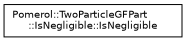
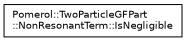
node "Pomerol::TwoParticleGFPart ::IsNegligible::IsNegligible": label "Pomerol::TwoParticleGFPart ::IsNegligible::IsNegligible" -> "Pomerol::TwoParticleGFPart ::NonResonantTerm::IsNegligible"
